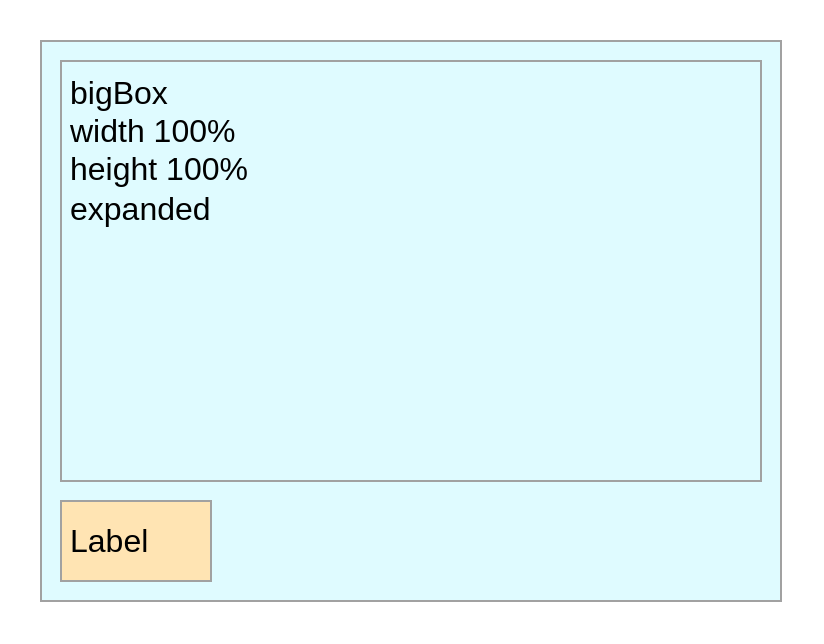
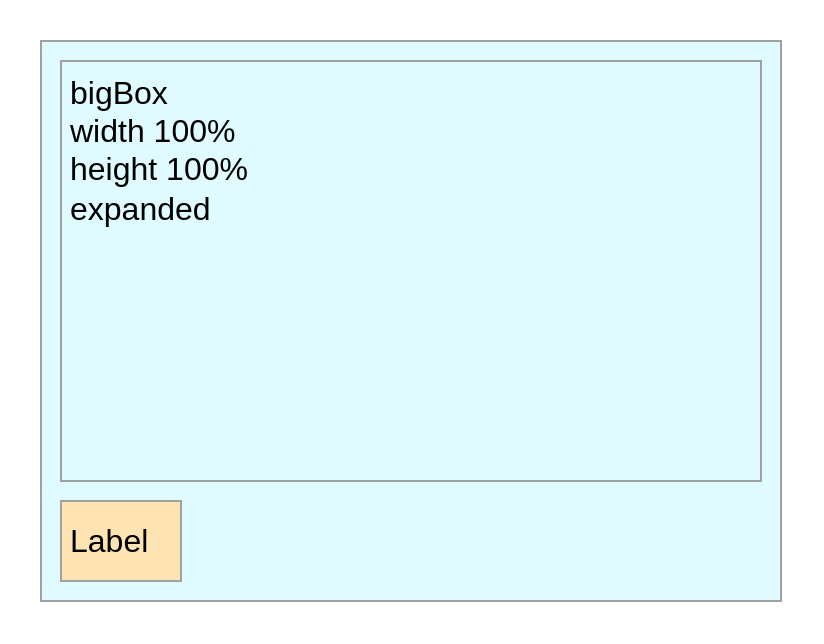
node "Label": size 150x80 -> 120x80
